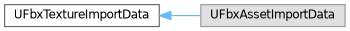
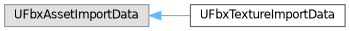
edge "UFbxAssetImportData" -> "UFbxTextureImportData": reversed
